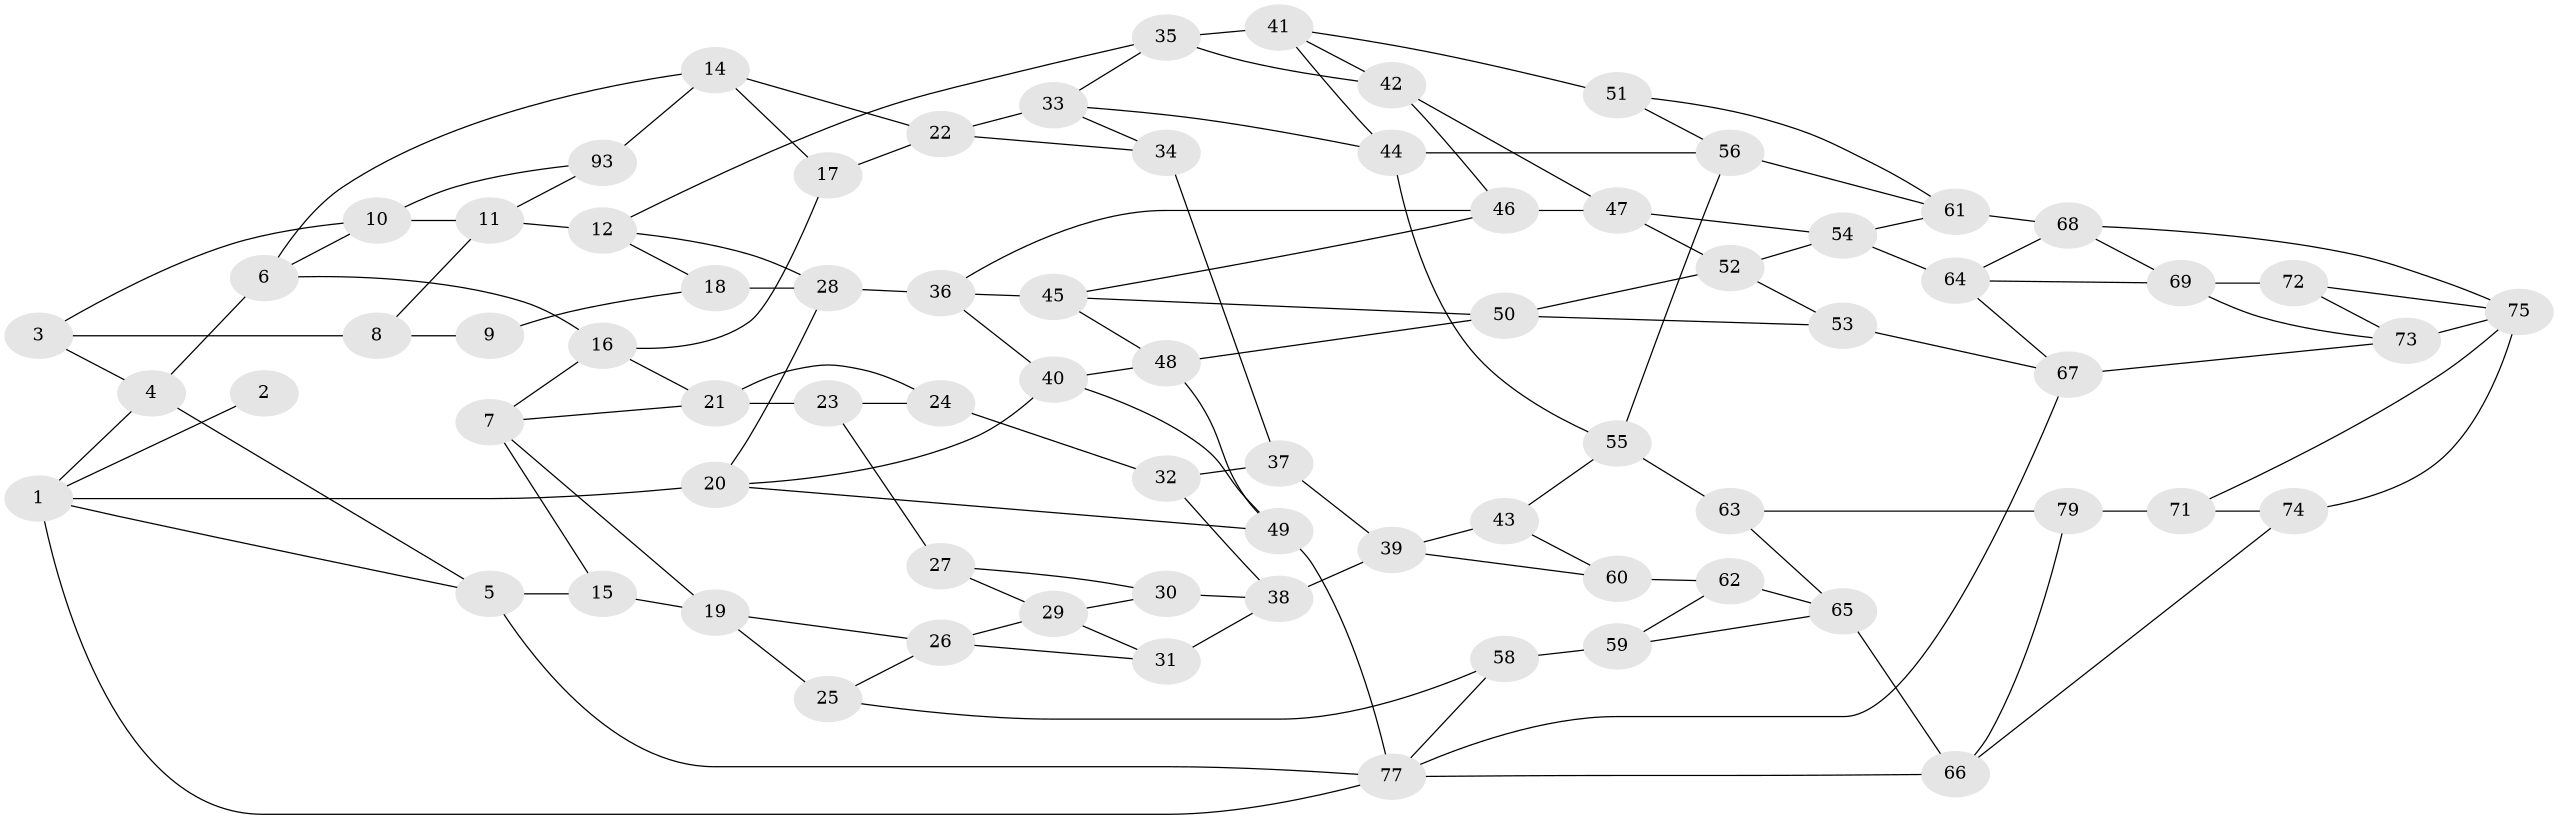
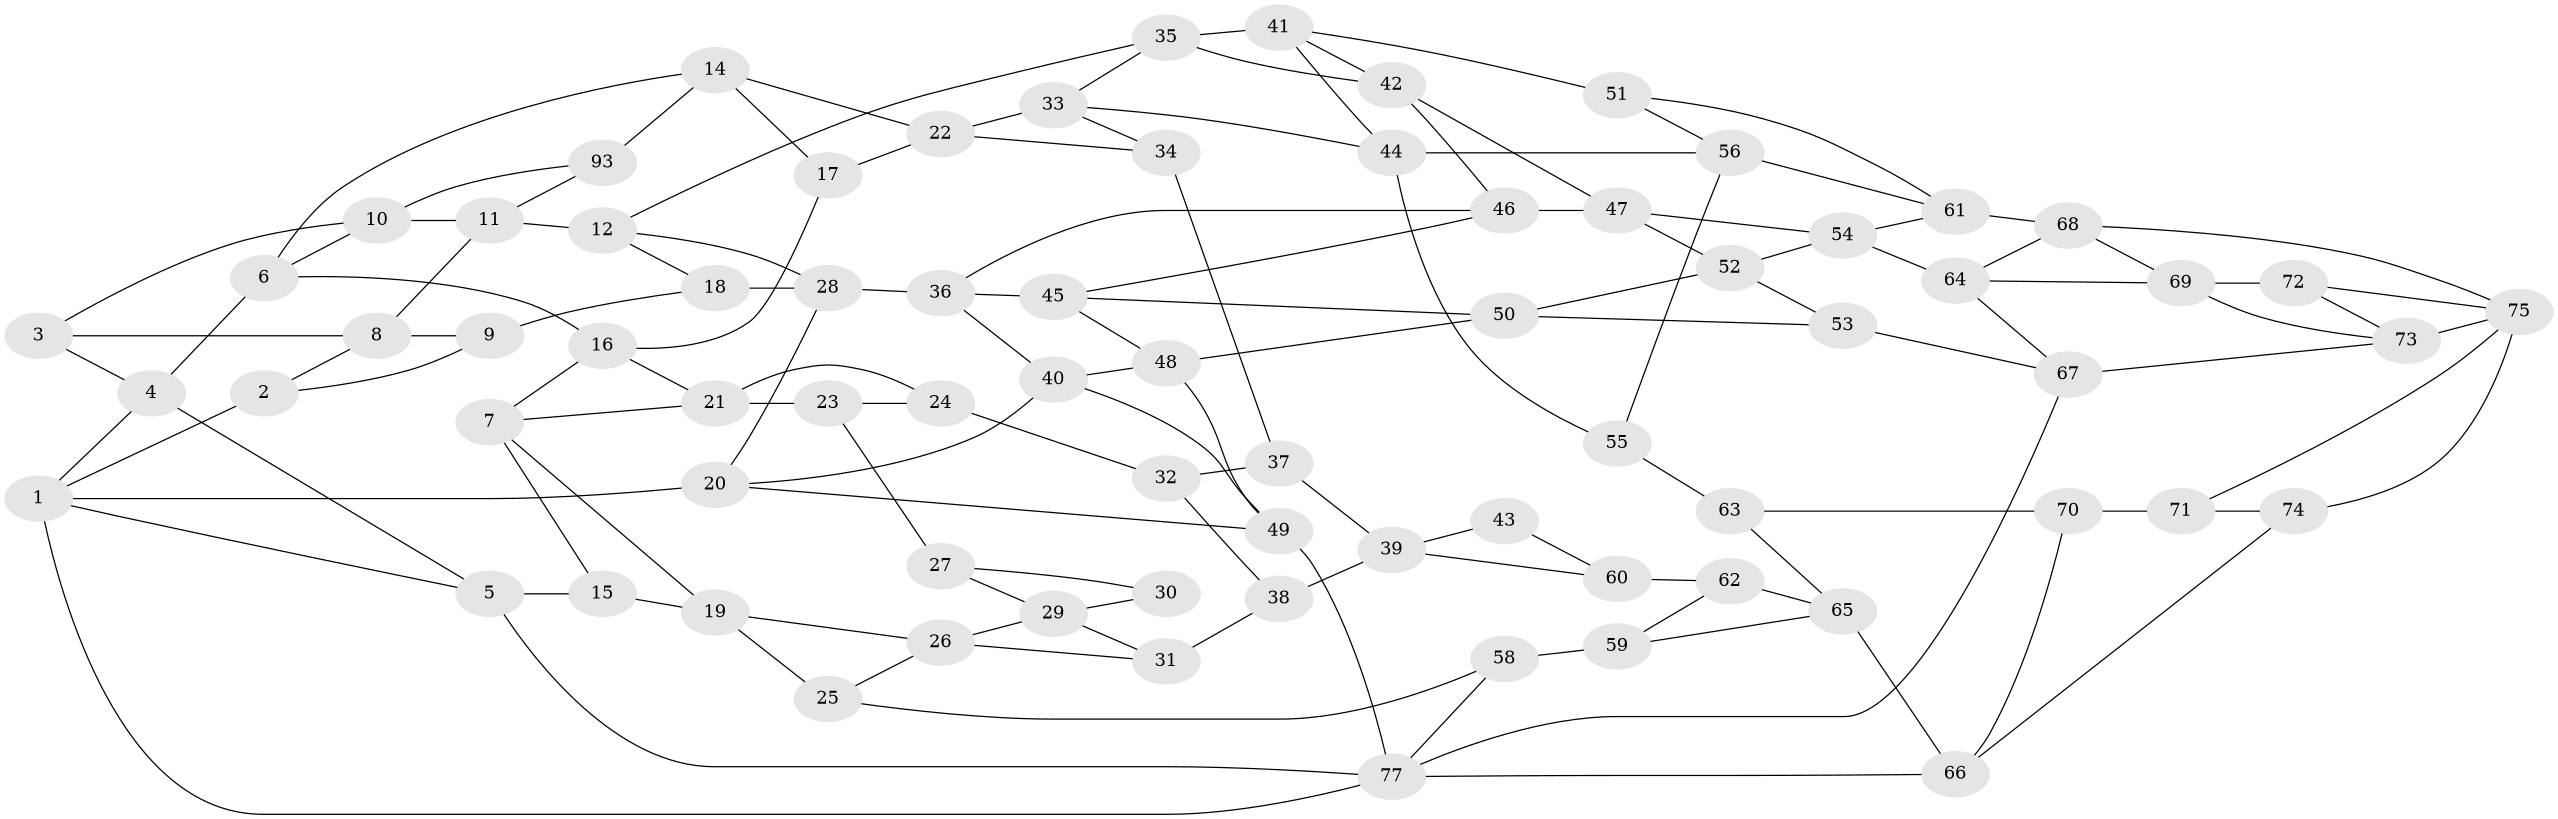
edge "8" -- "2": added
edge "9" -- "2": added
edge "55" -- "43": removed
node "79": label "79" -> "70"
edge "30" -- "38": removed
